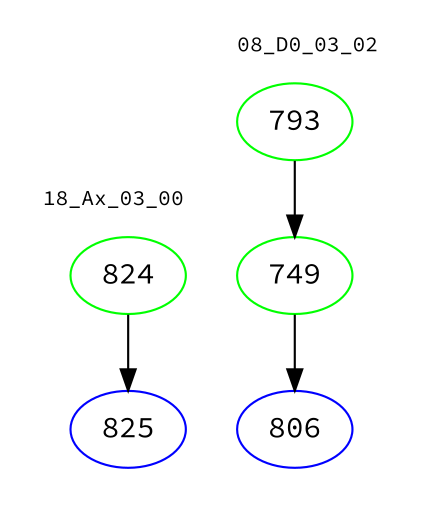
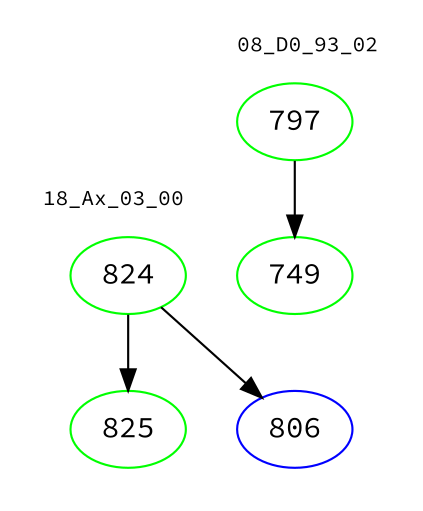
cluster "08_D0_03_02": label "08_D0_03_02" -> "08_D0_93_02"
node "793": label "793" -> "797"
edge "749" -> "806": now "824" -> "806"
node "825": color blue -> green
